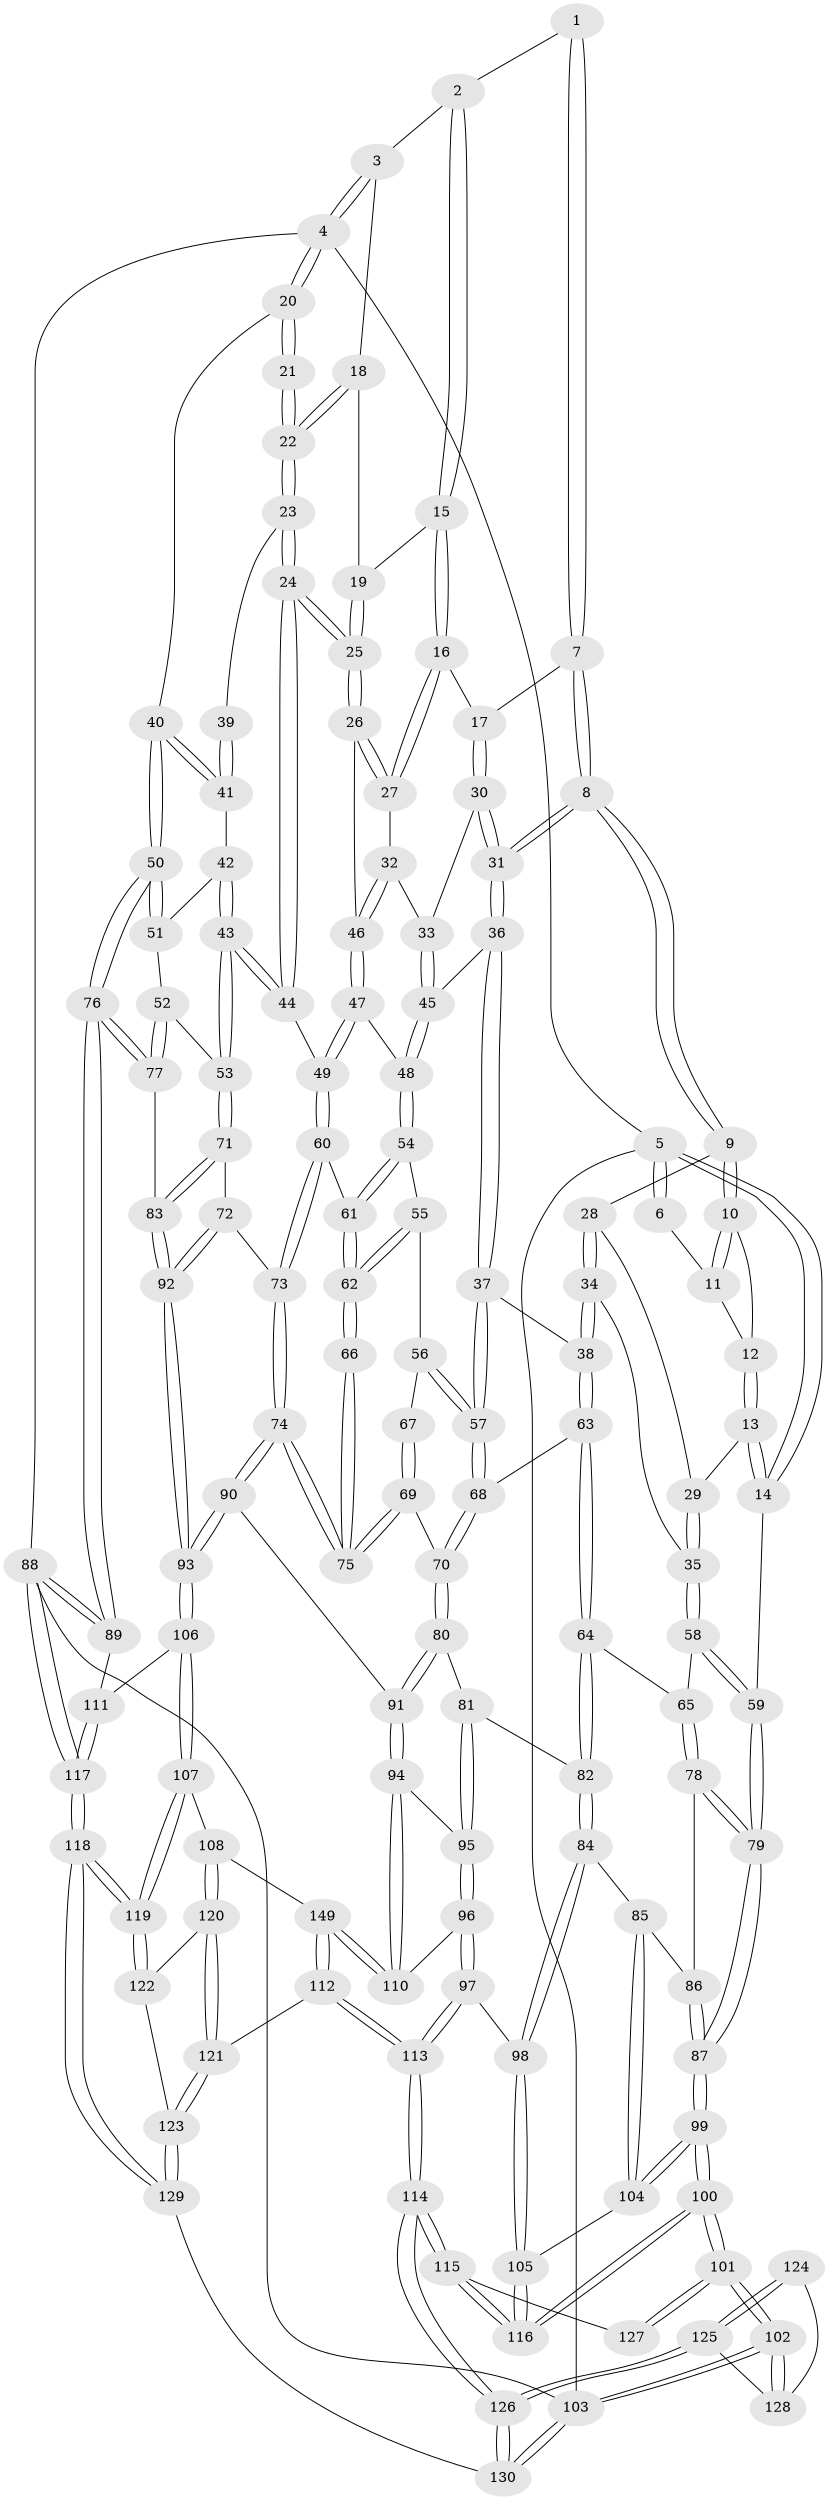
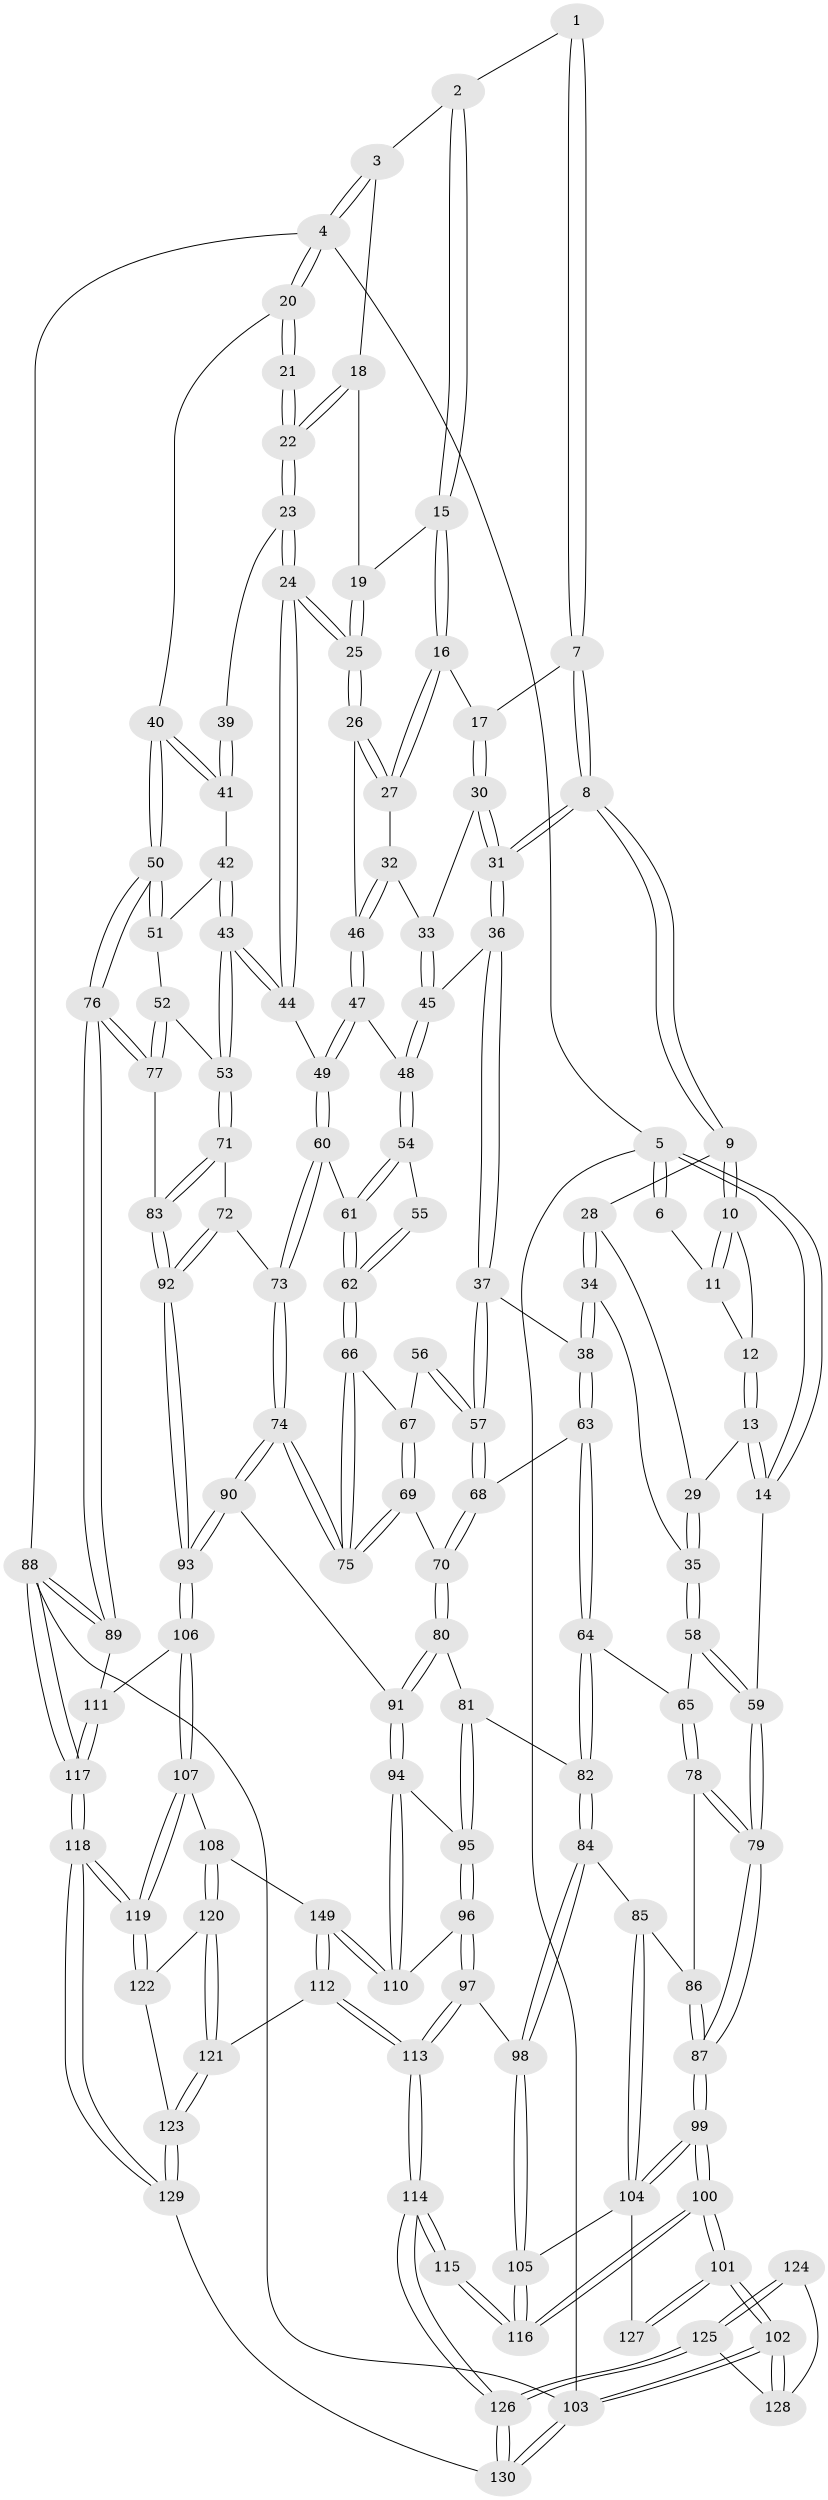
edge "55" -- "56": removed
edge "66" -- "67": added
edge "115" -- "127": now "104" -- "127"
